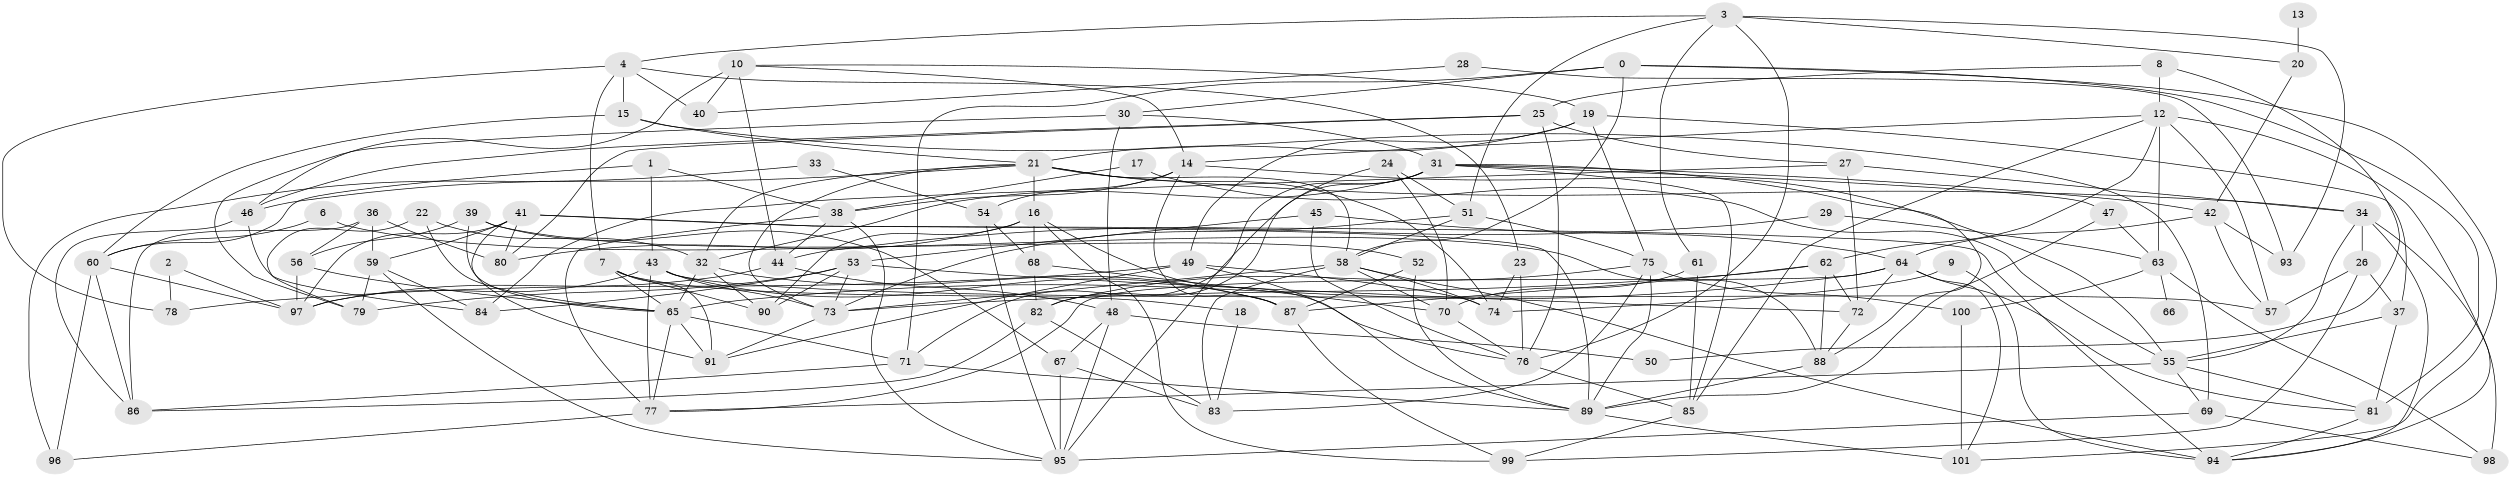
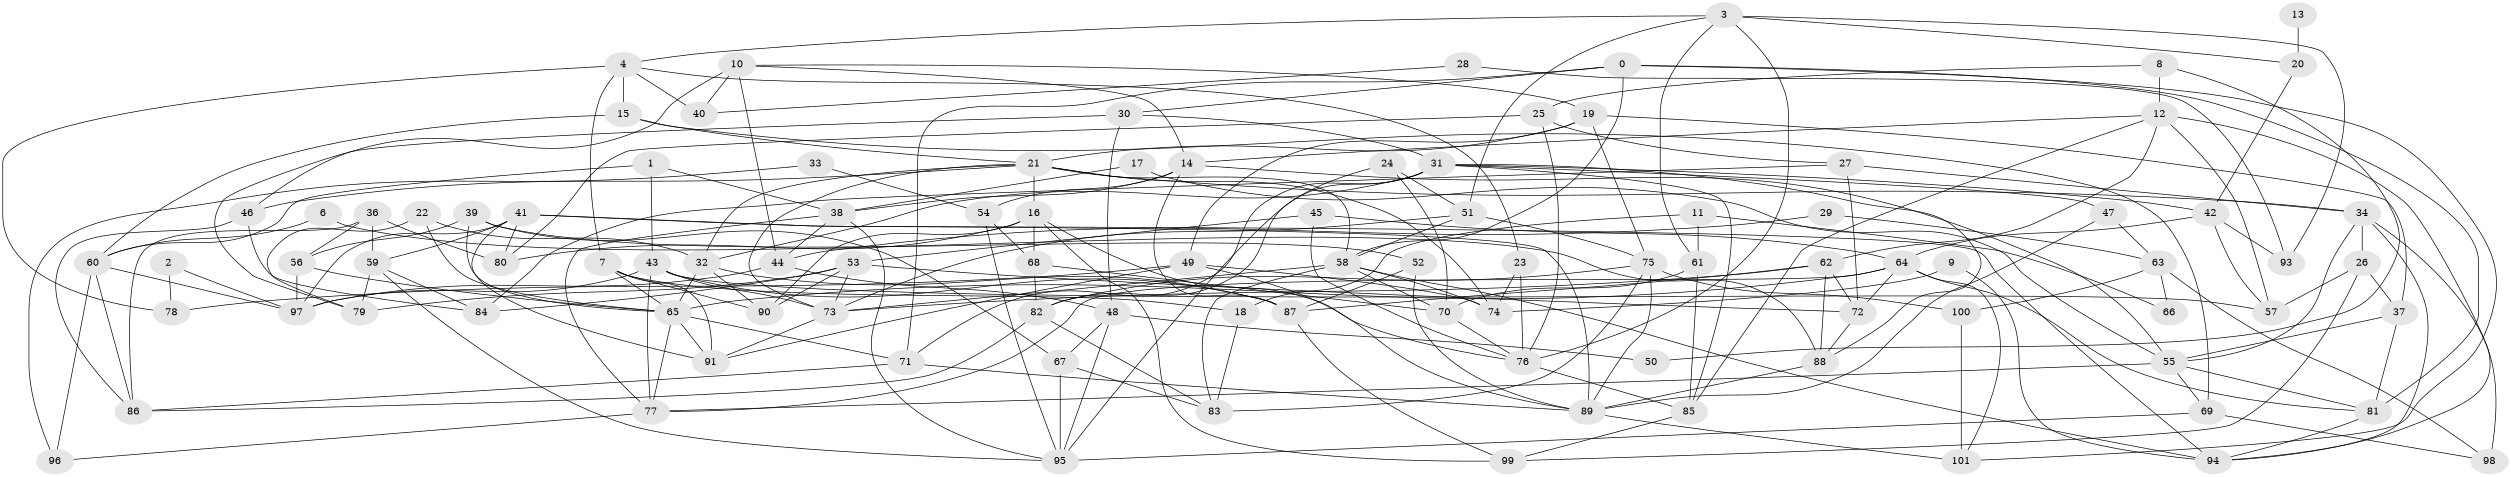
edge "25" -- "46": removed
edge "12" -- "63": removed
node "11": added
